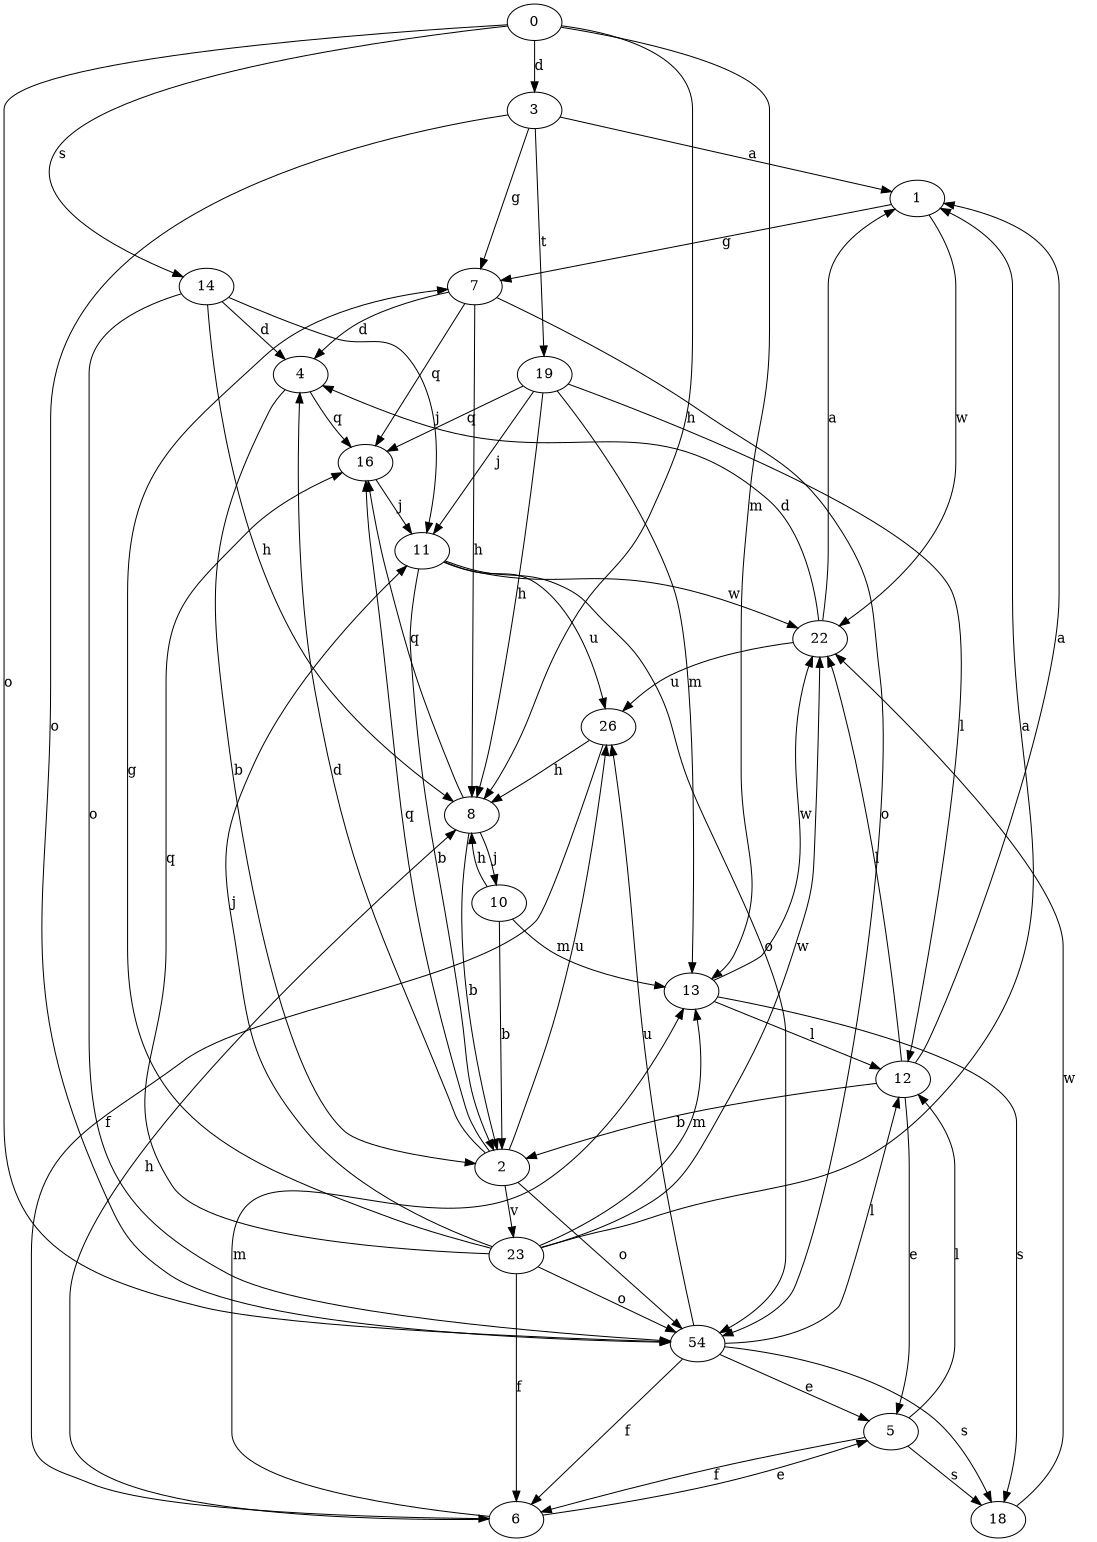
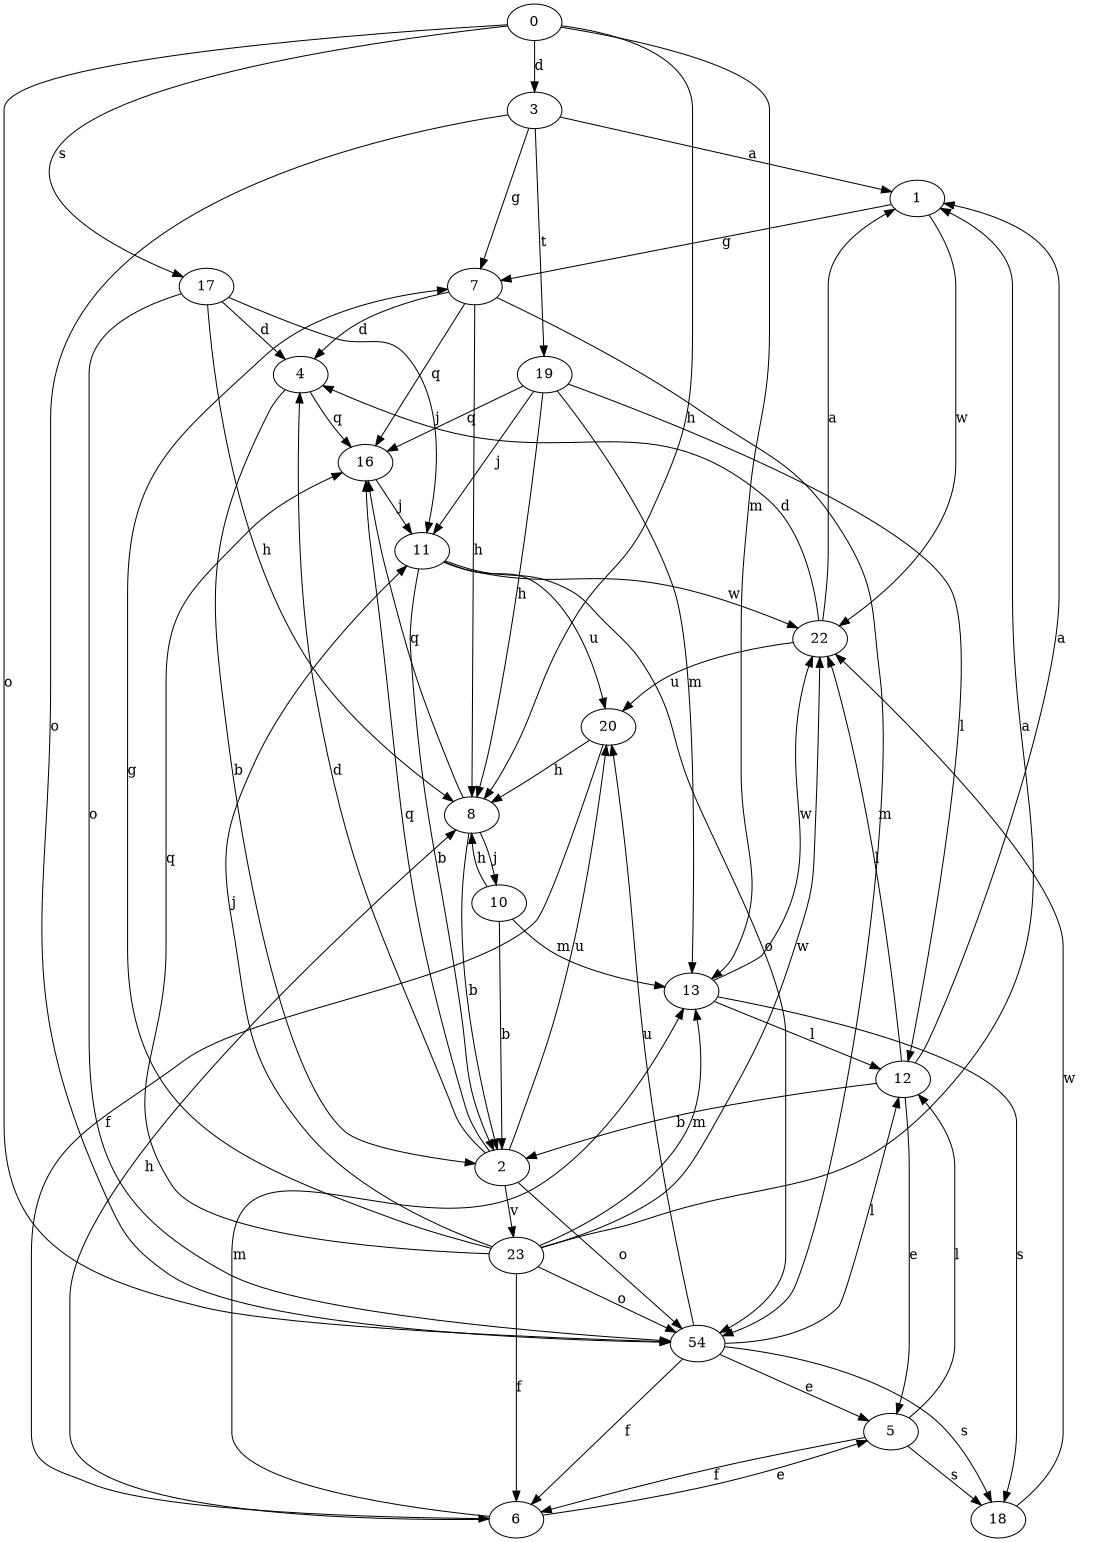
node "14": label "14" -> "17"
node "26": label "26" -> "20"
edge "7" -> "54": label "o" -> "m"
